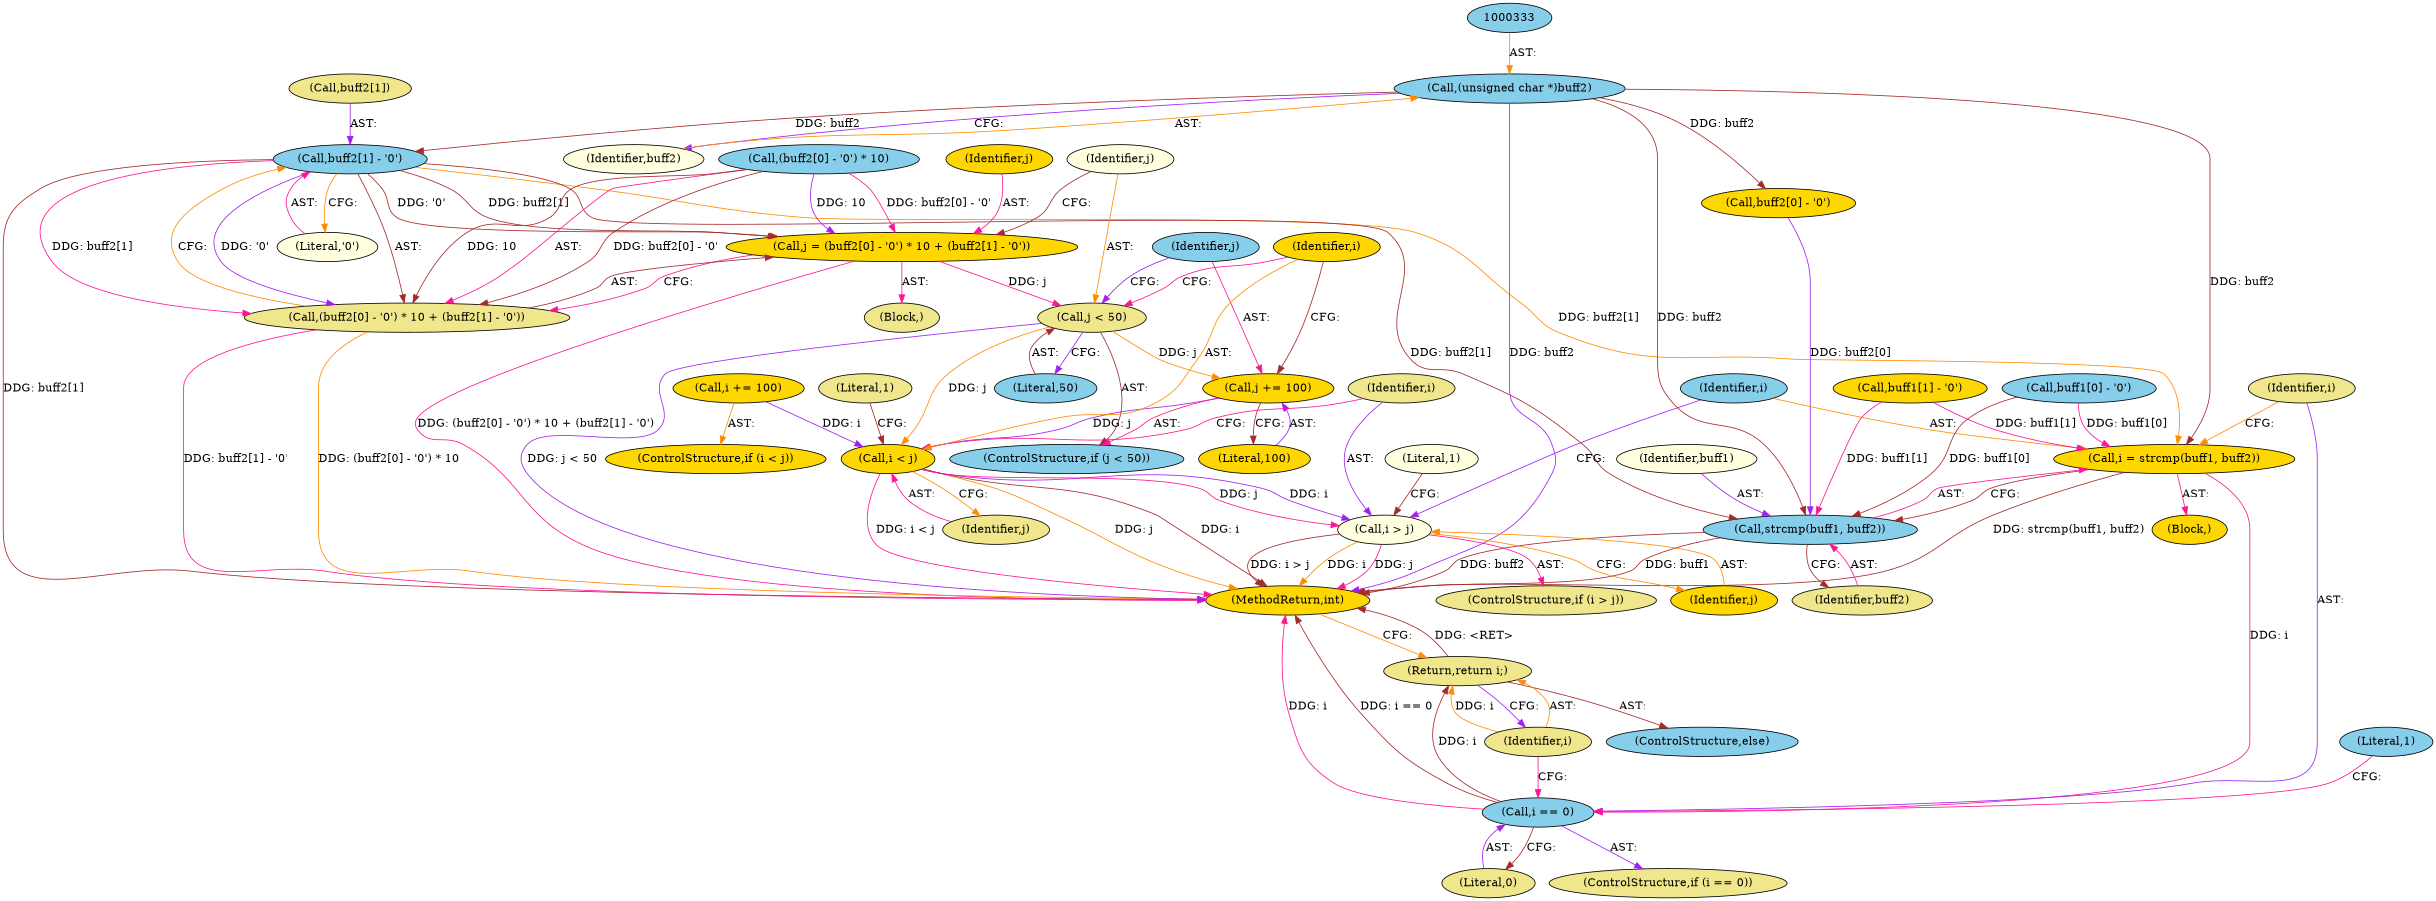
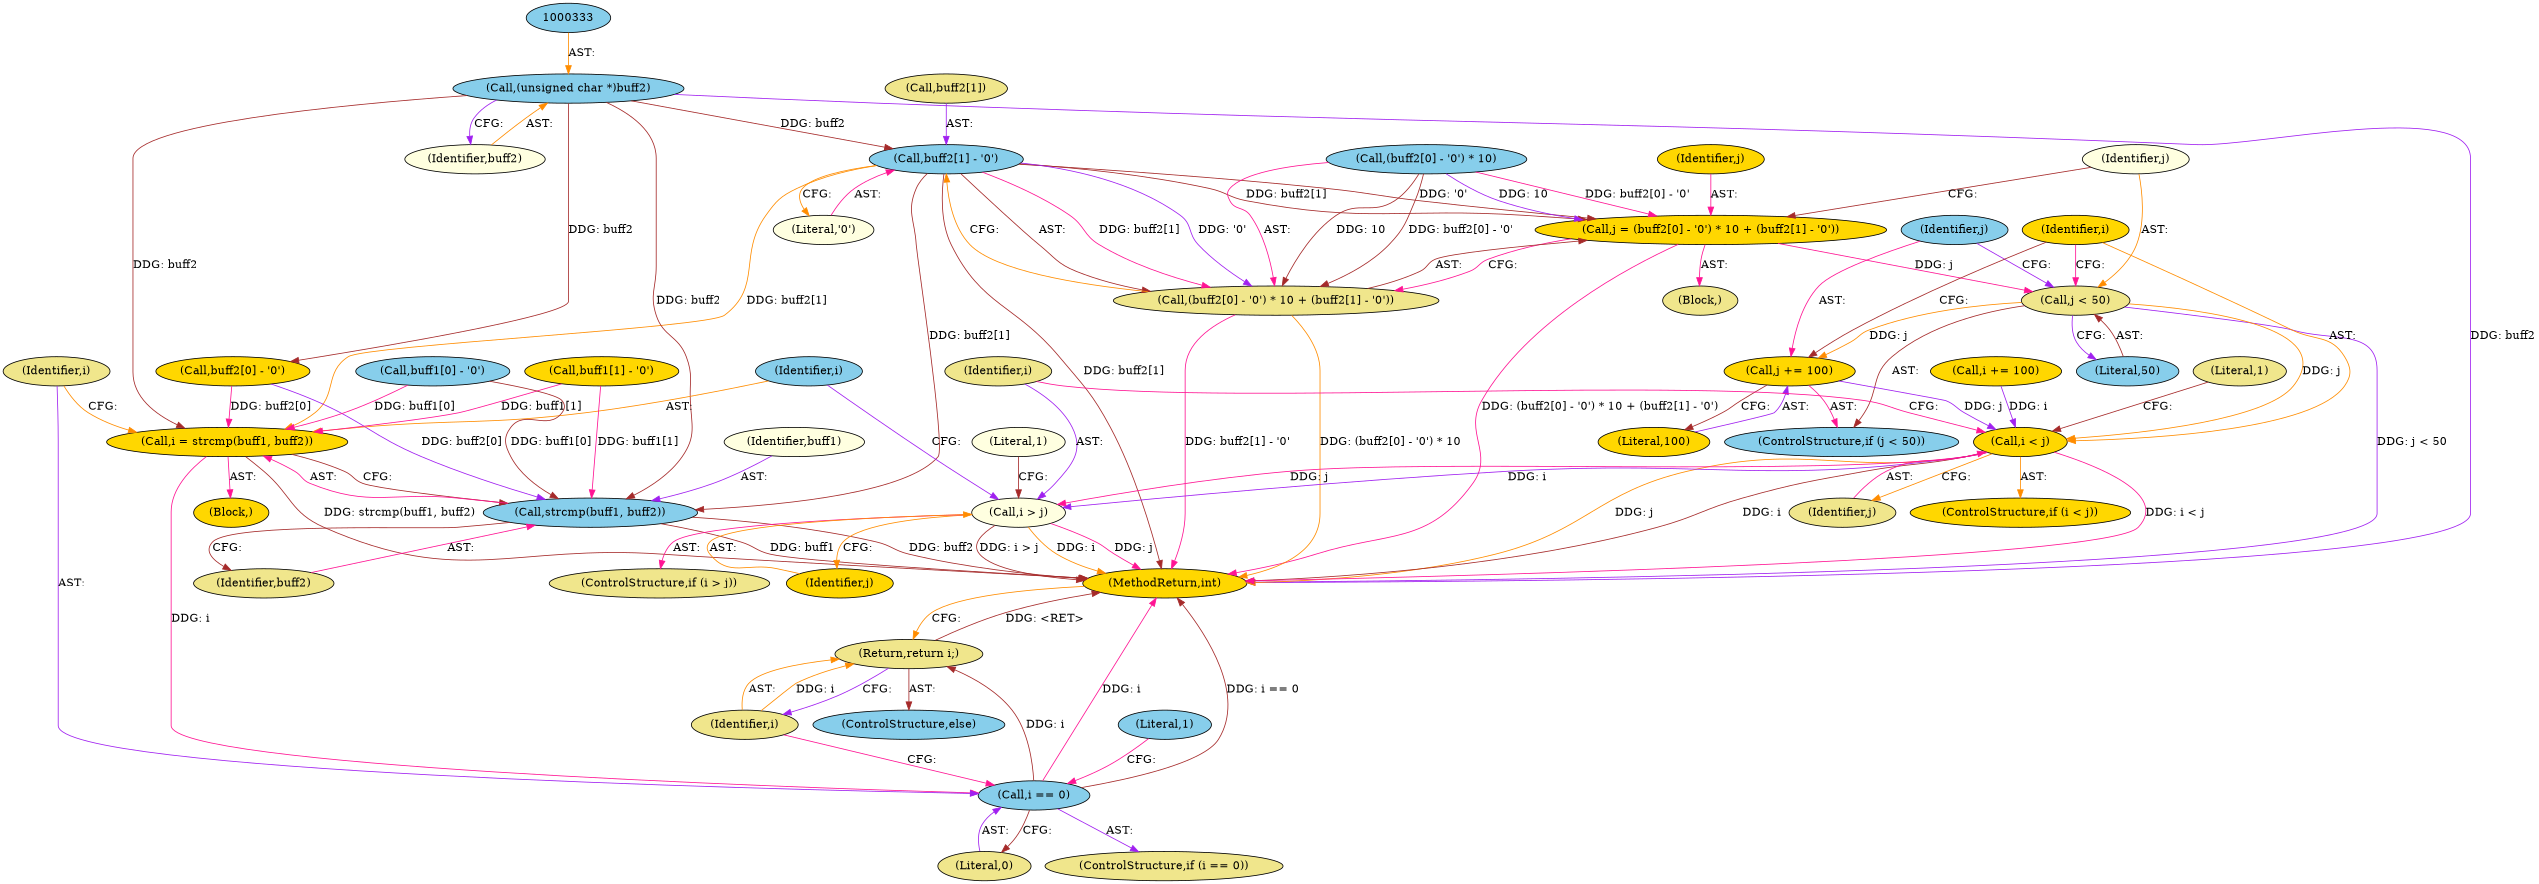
edge "(Call,buff2[0] - '0')" -> "(Call,i = strcmp(buff1, buff2))": added, label "DDG: buff2[0]"
edge "(Call,i += 100)" -> "(ControlStructure,if (i < j))": now "(Call,i < j)" -> "(ControlStructure,if (i < j))"
